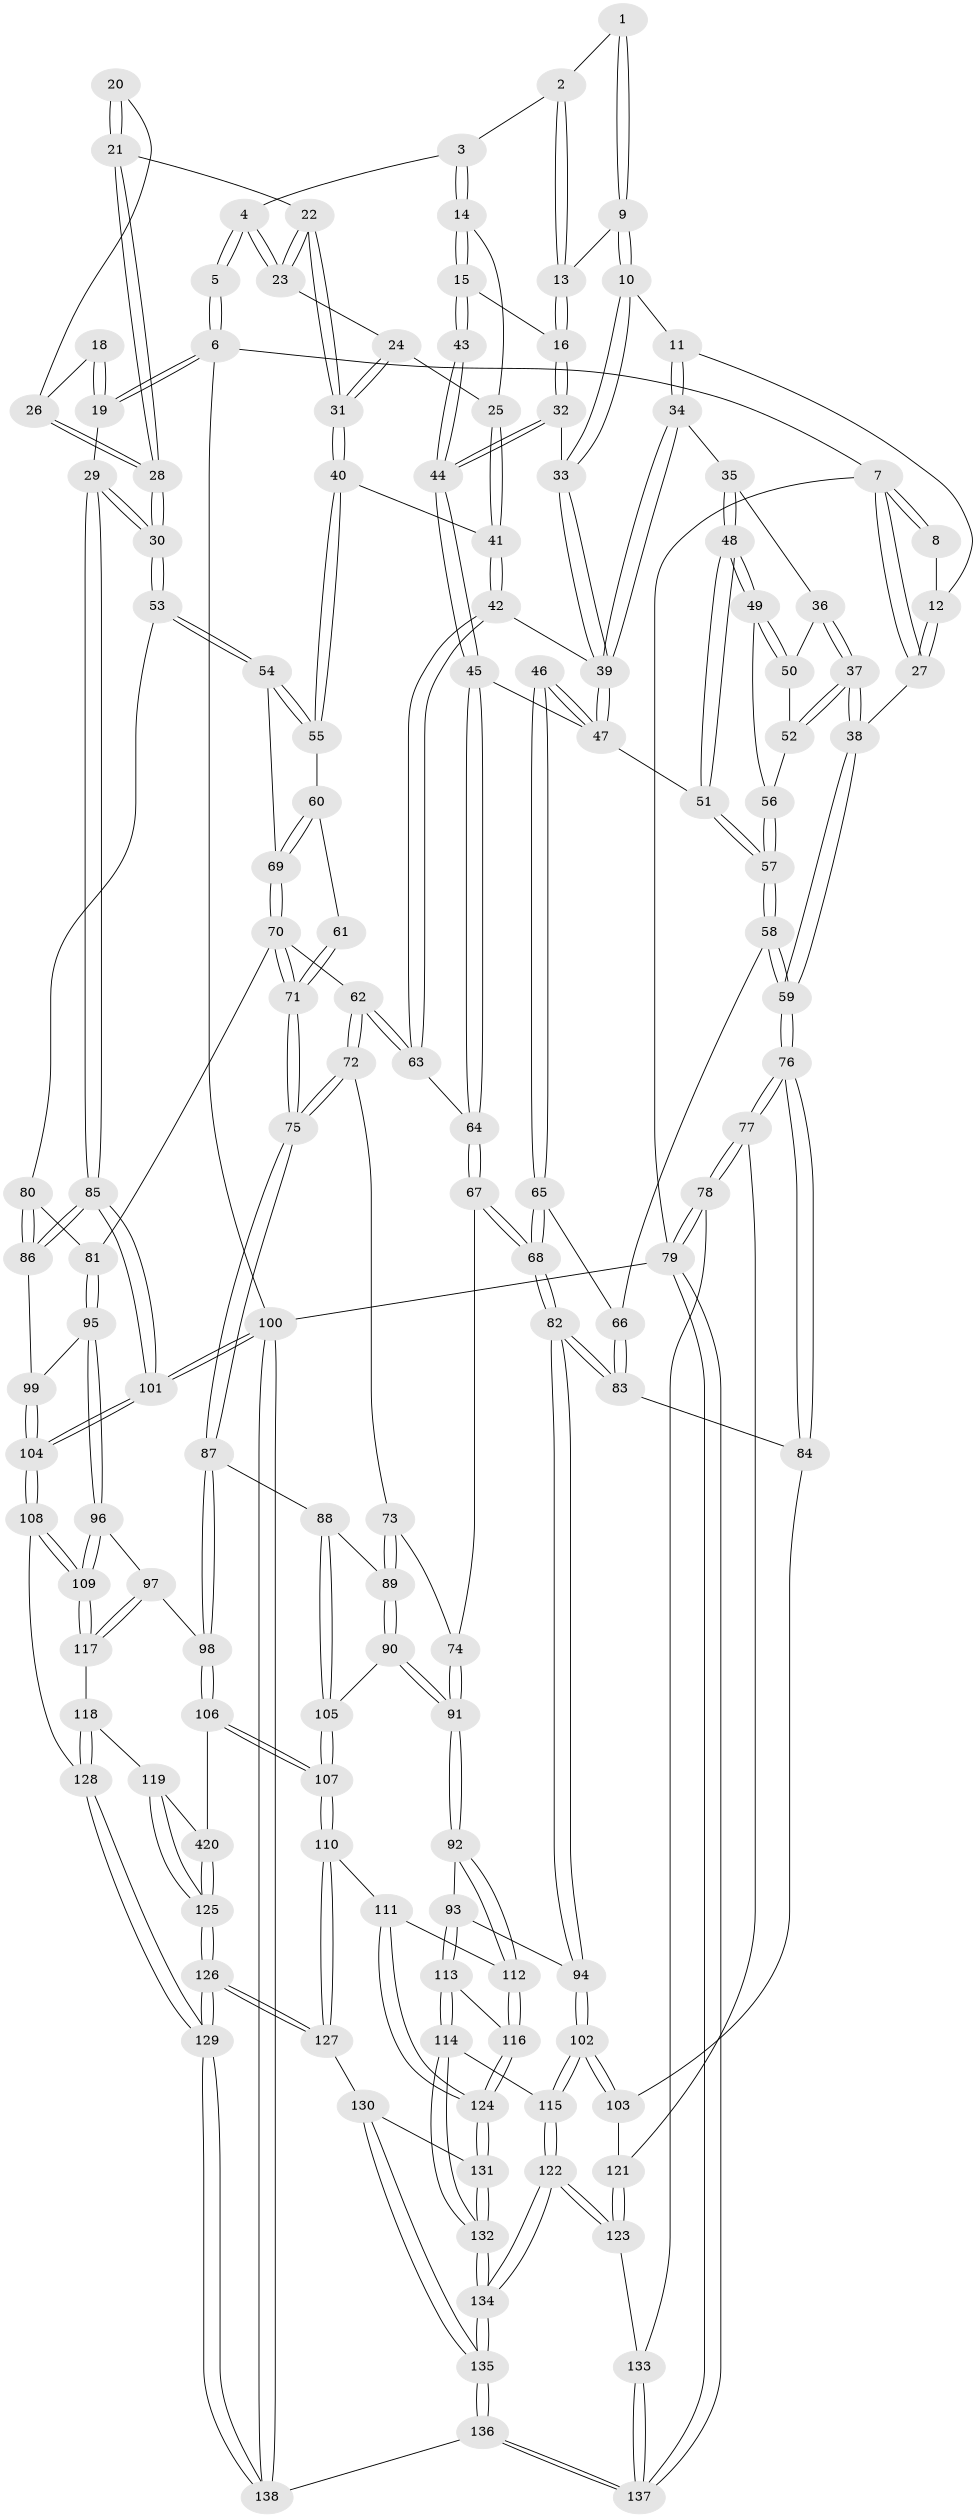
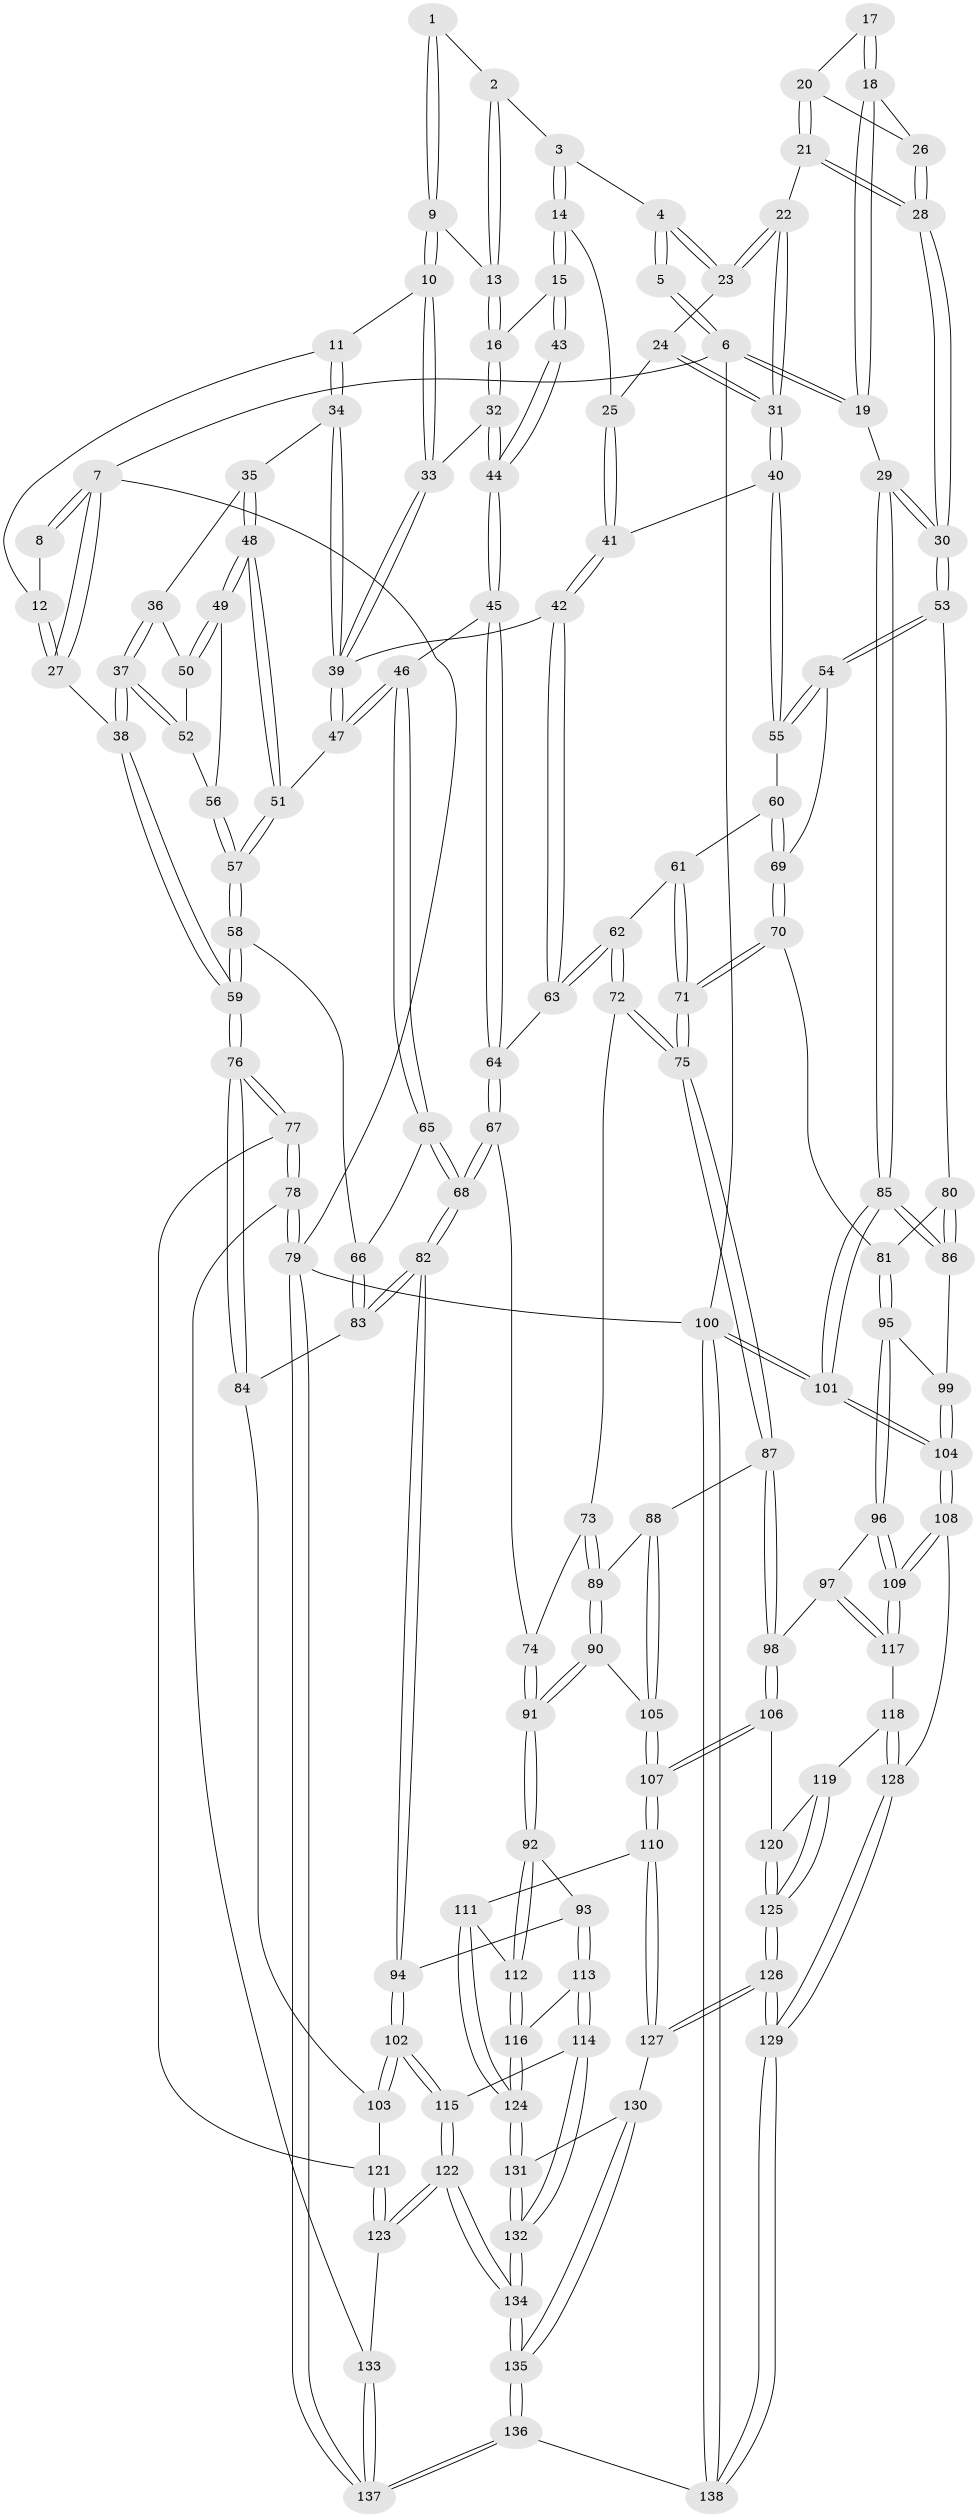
node "17": added
edge "45" -- "47": now "45" -- "46"
edge "70" -- "62": now "61" -- "62"
node "420": label "420" -> "120"
